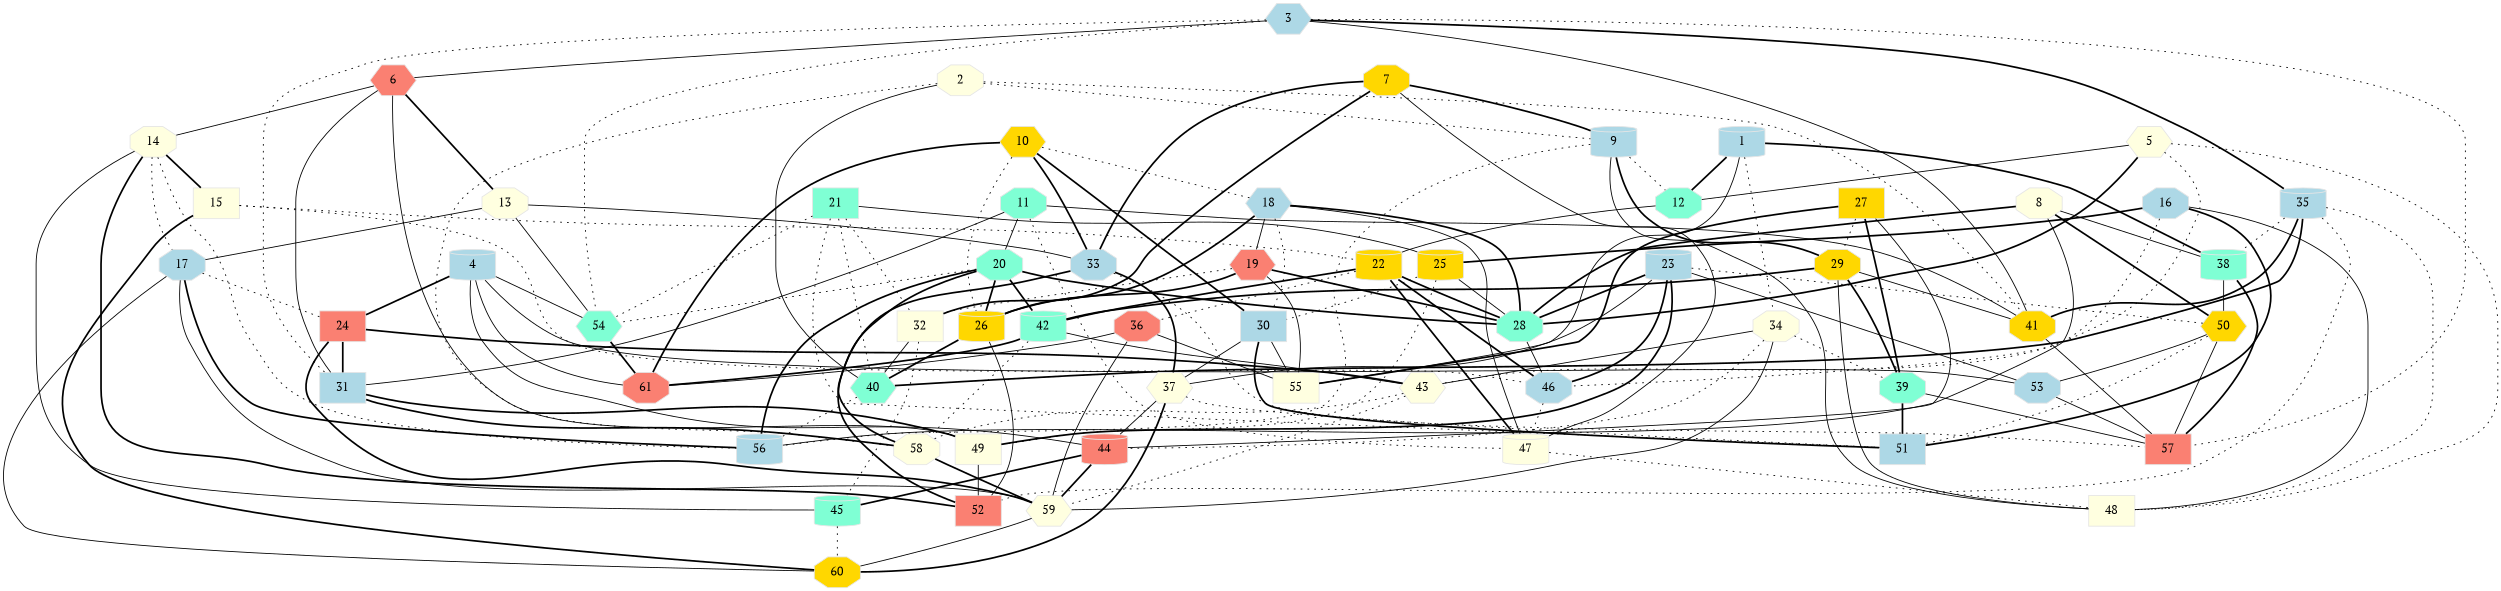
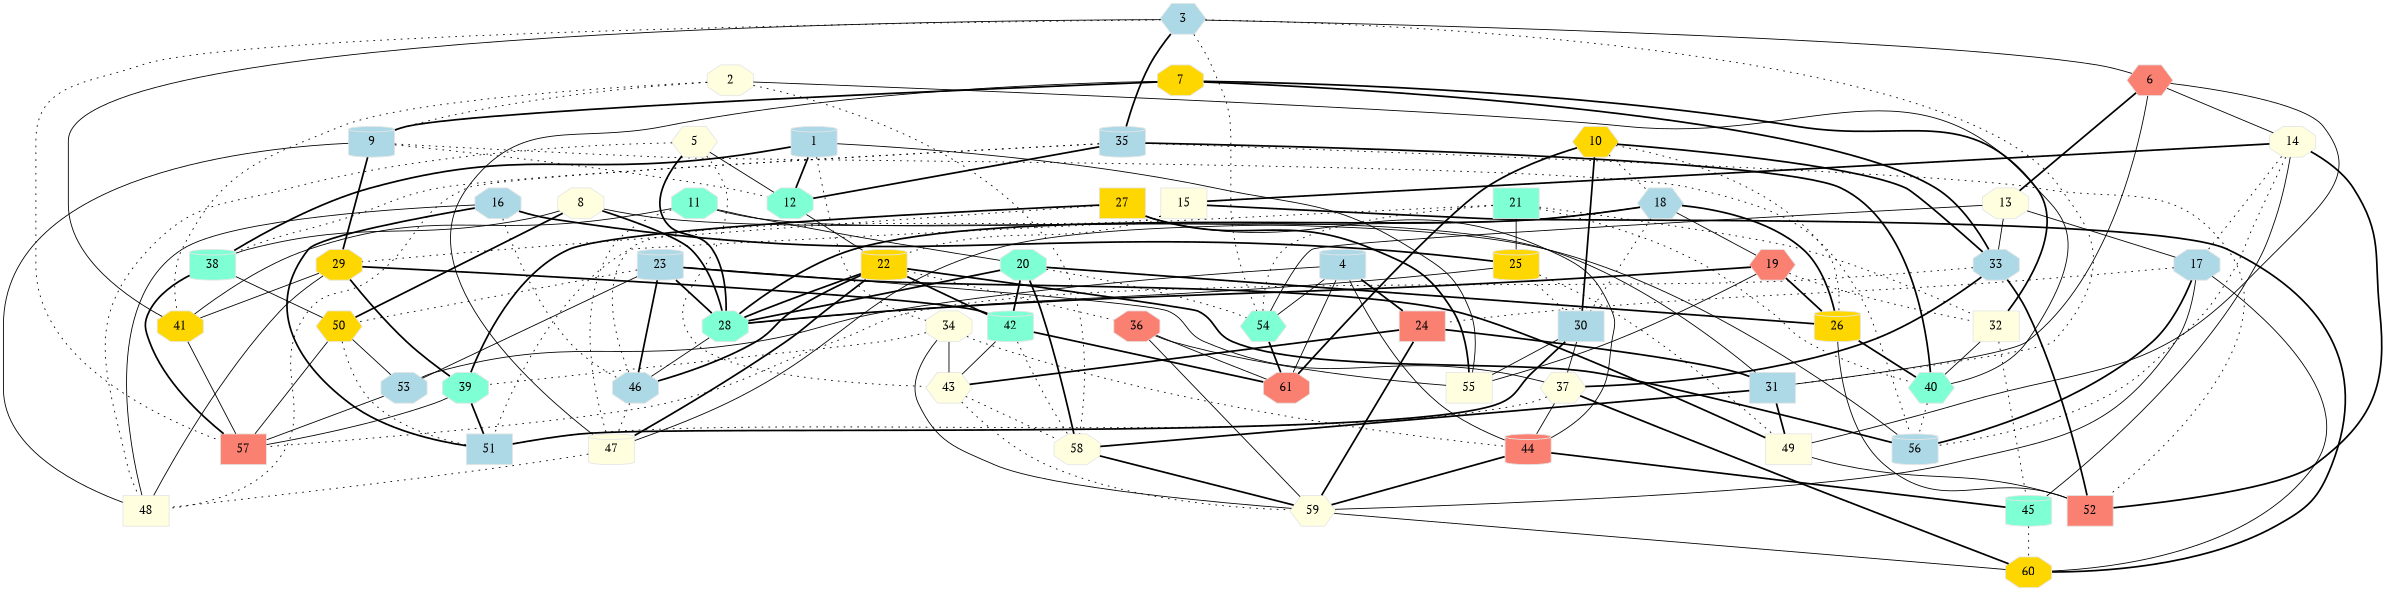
edge "35" -- "41": now "35" -- "12"
edge "20" -- "56": now "22" -- "56"
